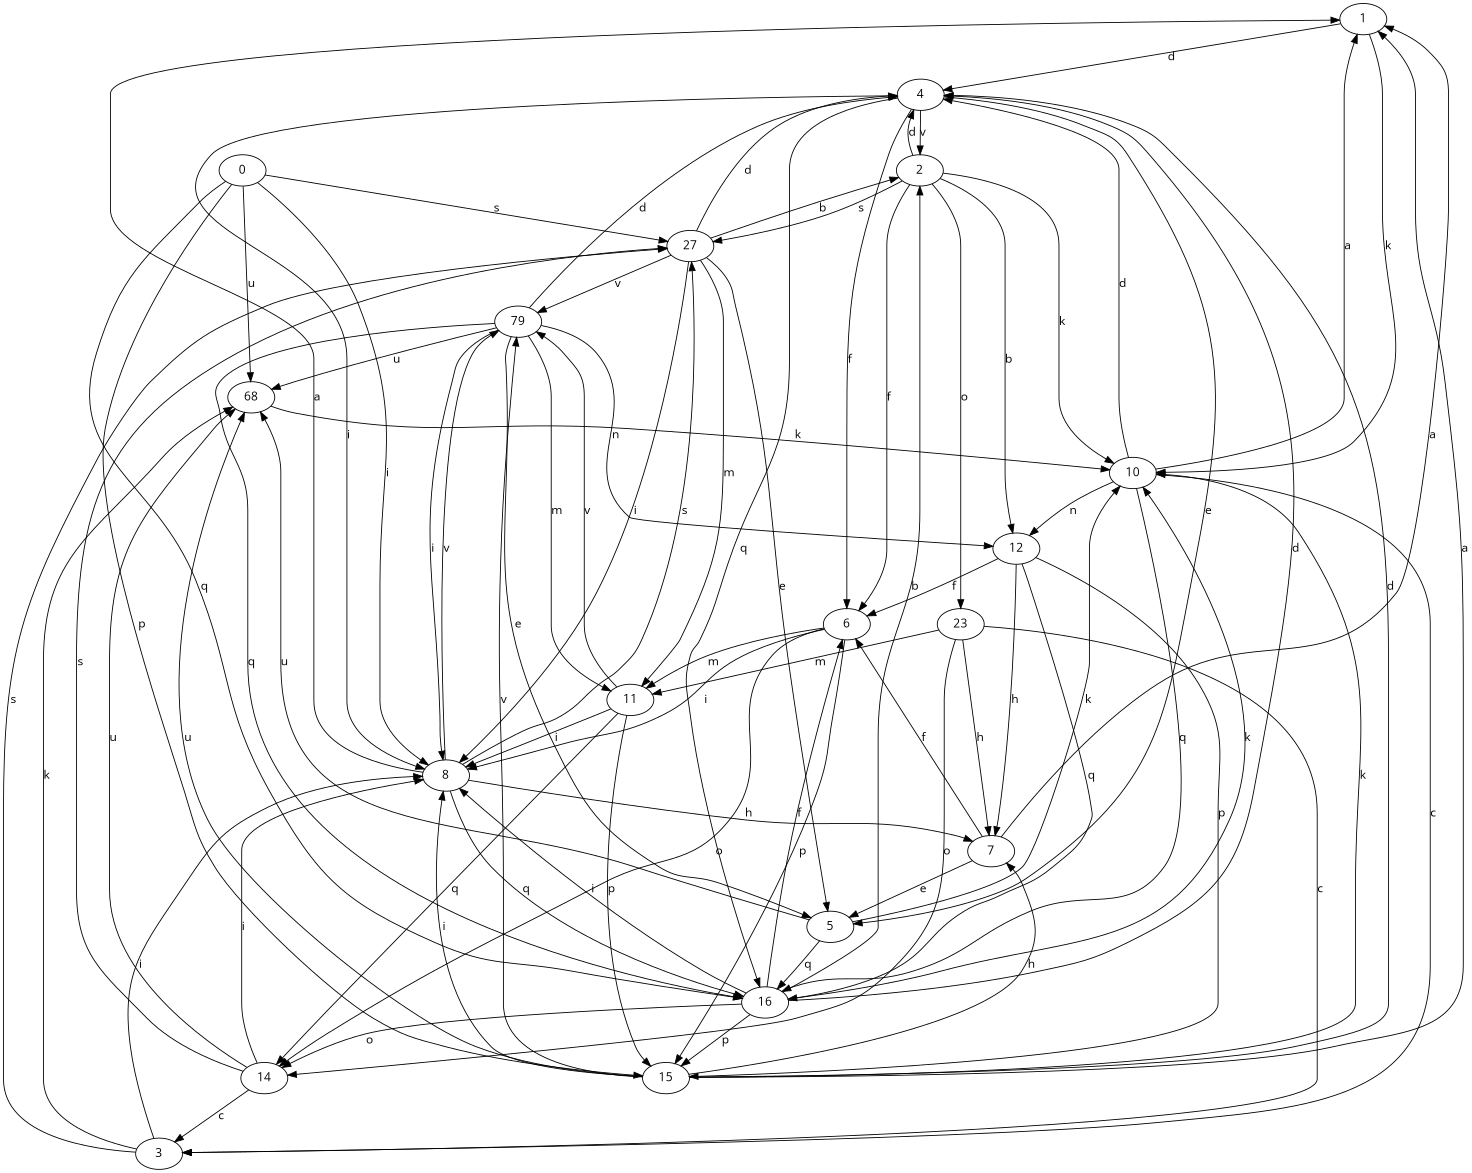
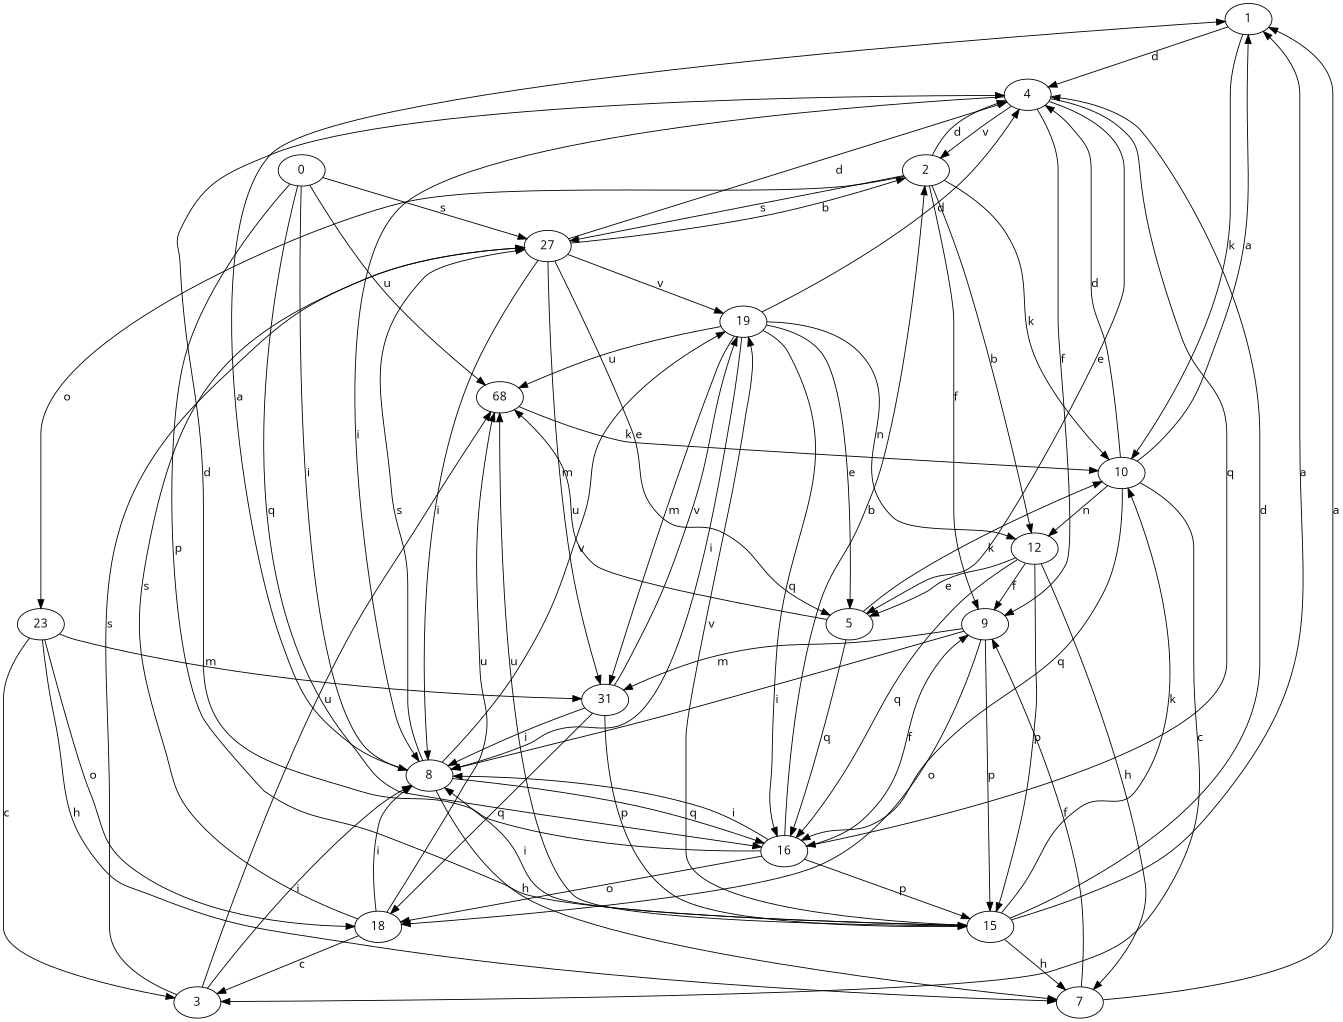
node "79": label "79" -> "19"
node "6": label "6" -> "9"
node "11": label "11" -> "31"
edge "3" -> "68": label "k" -> "u"
edge "16" -> "10": removed, label "k"
edge "7" -> "5": now "12" -> "5"
node "14": label "14" -> "18"
